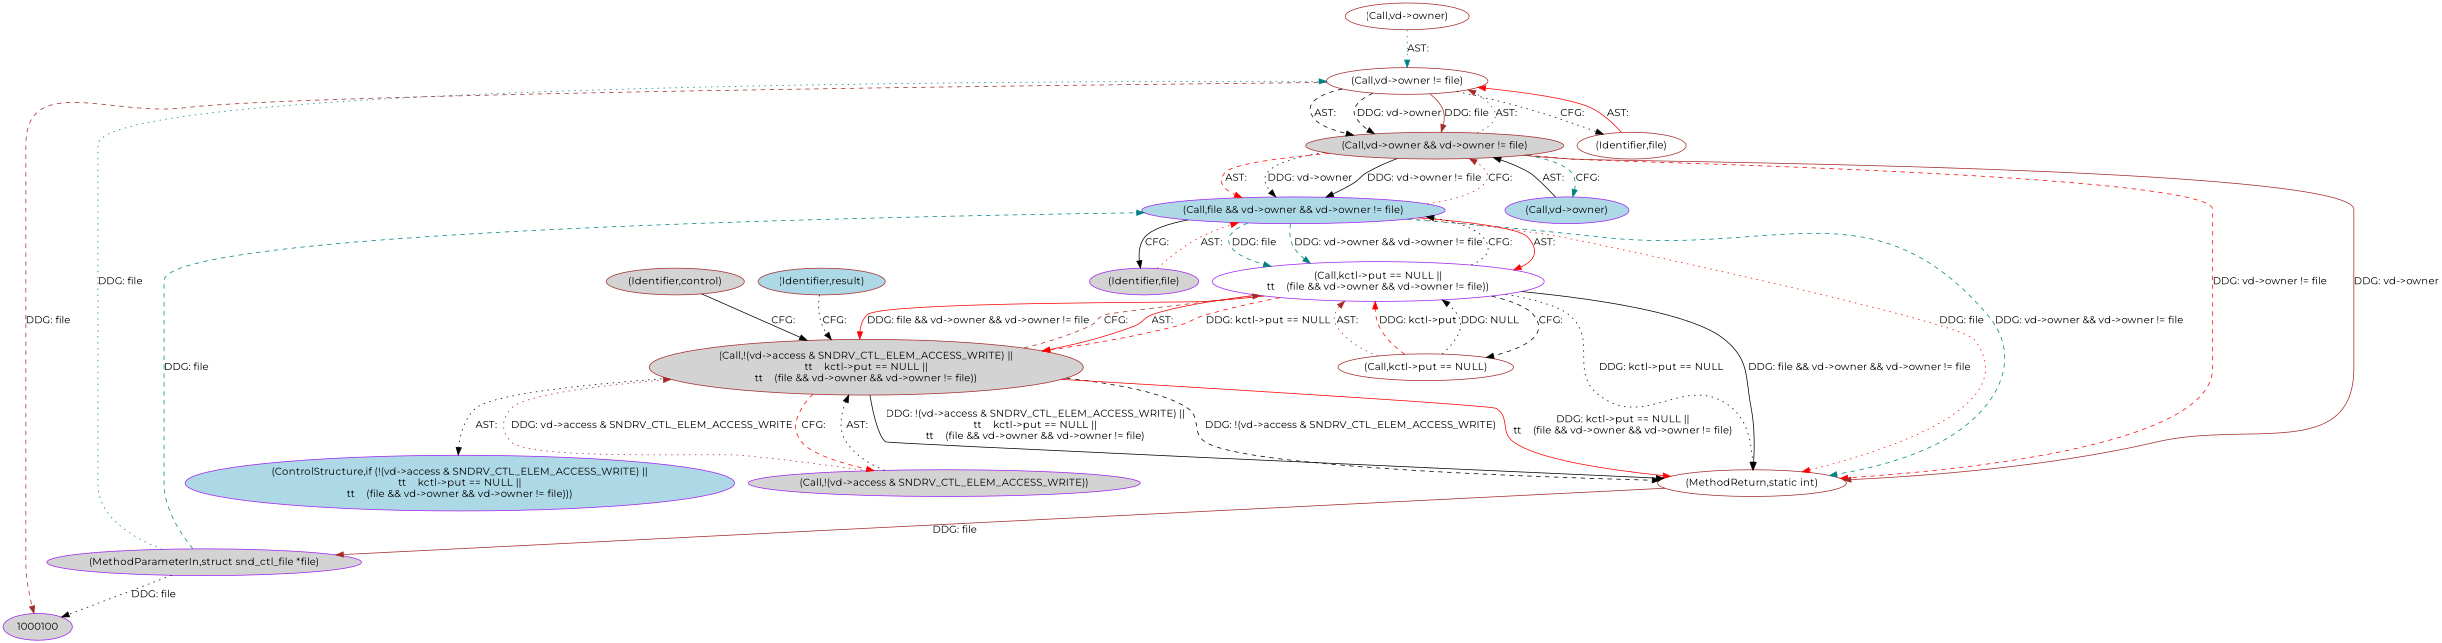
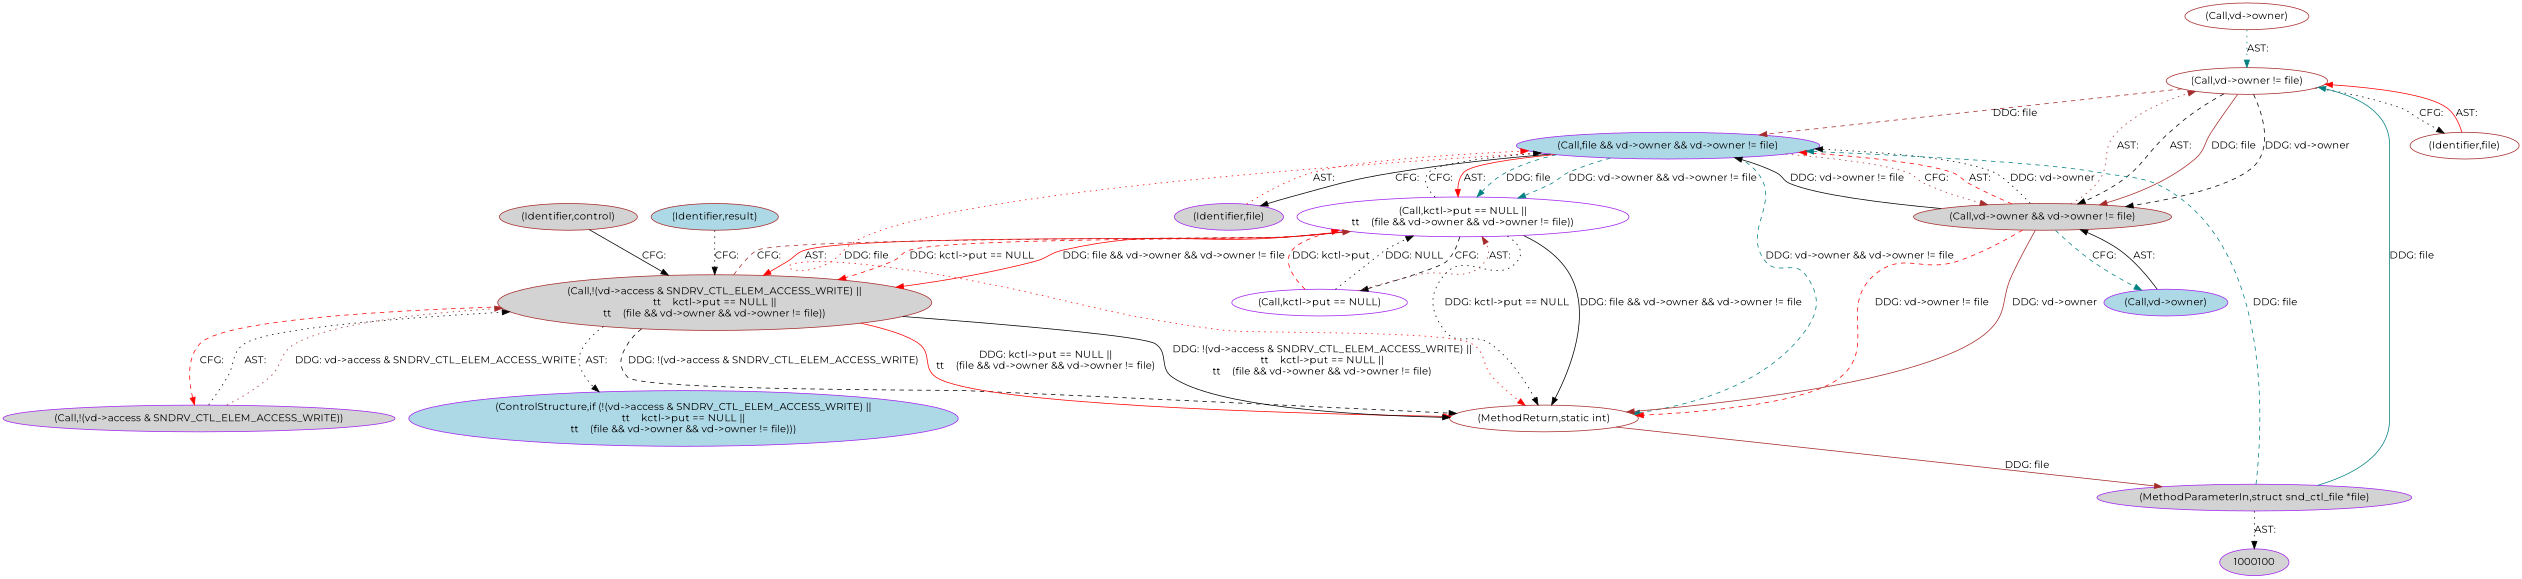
edge "(Call,vd->owner != file)" -> "1000100": now "(Call,vd->owner != file)" -> "(Call,file && vd->owner && vd->owner != file)"
edge "(MethodParameterIn,struct snd_ctl_file *file)" -> "(Call,vd->owner != file)": style dotted -> solid
node "(Call,kctl->put == NULL)": color brown -> purple
edge "(MethodParameterIn,struct snd_ctl_file *file)" -> "1000100": label "DDG: file" -> "AST: "
